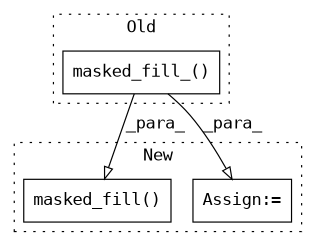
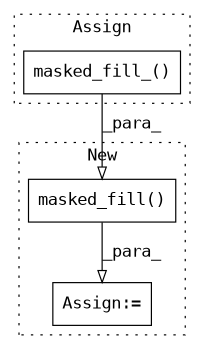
cluster "Old": label "Old" -> "Assign"
edge "masked_fill_()" -> "Assign:=": now "masked_fill()" -> "Assign:="
